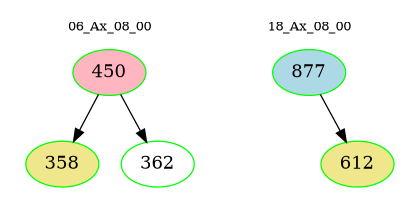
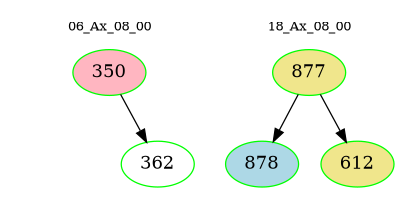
node "450": label "450" -> "350"
node "877": fillcolor lightblue -> khaki
node "358": removed
node "878": added
